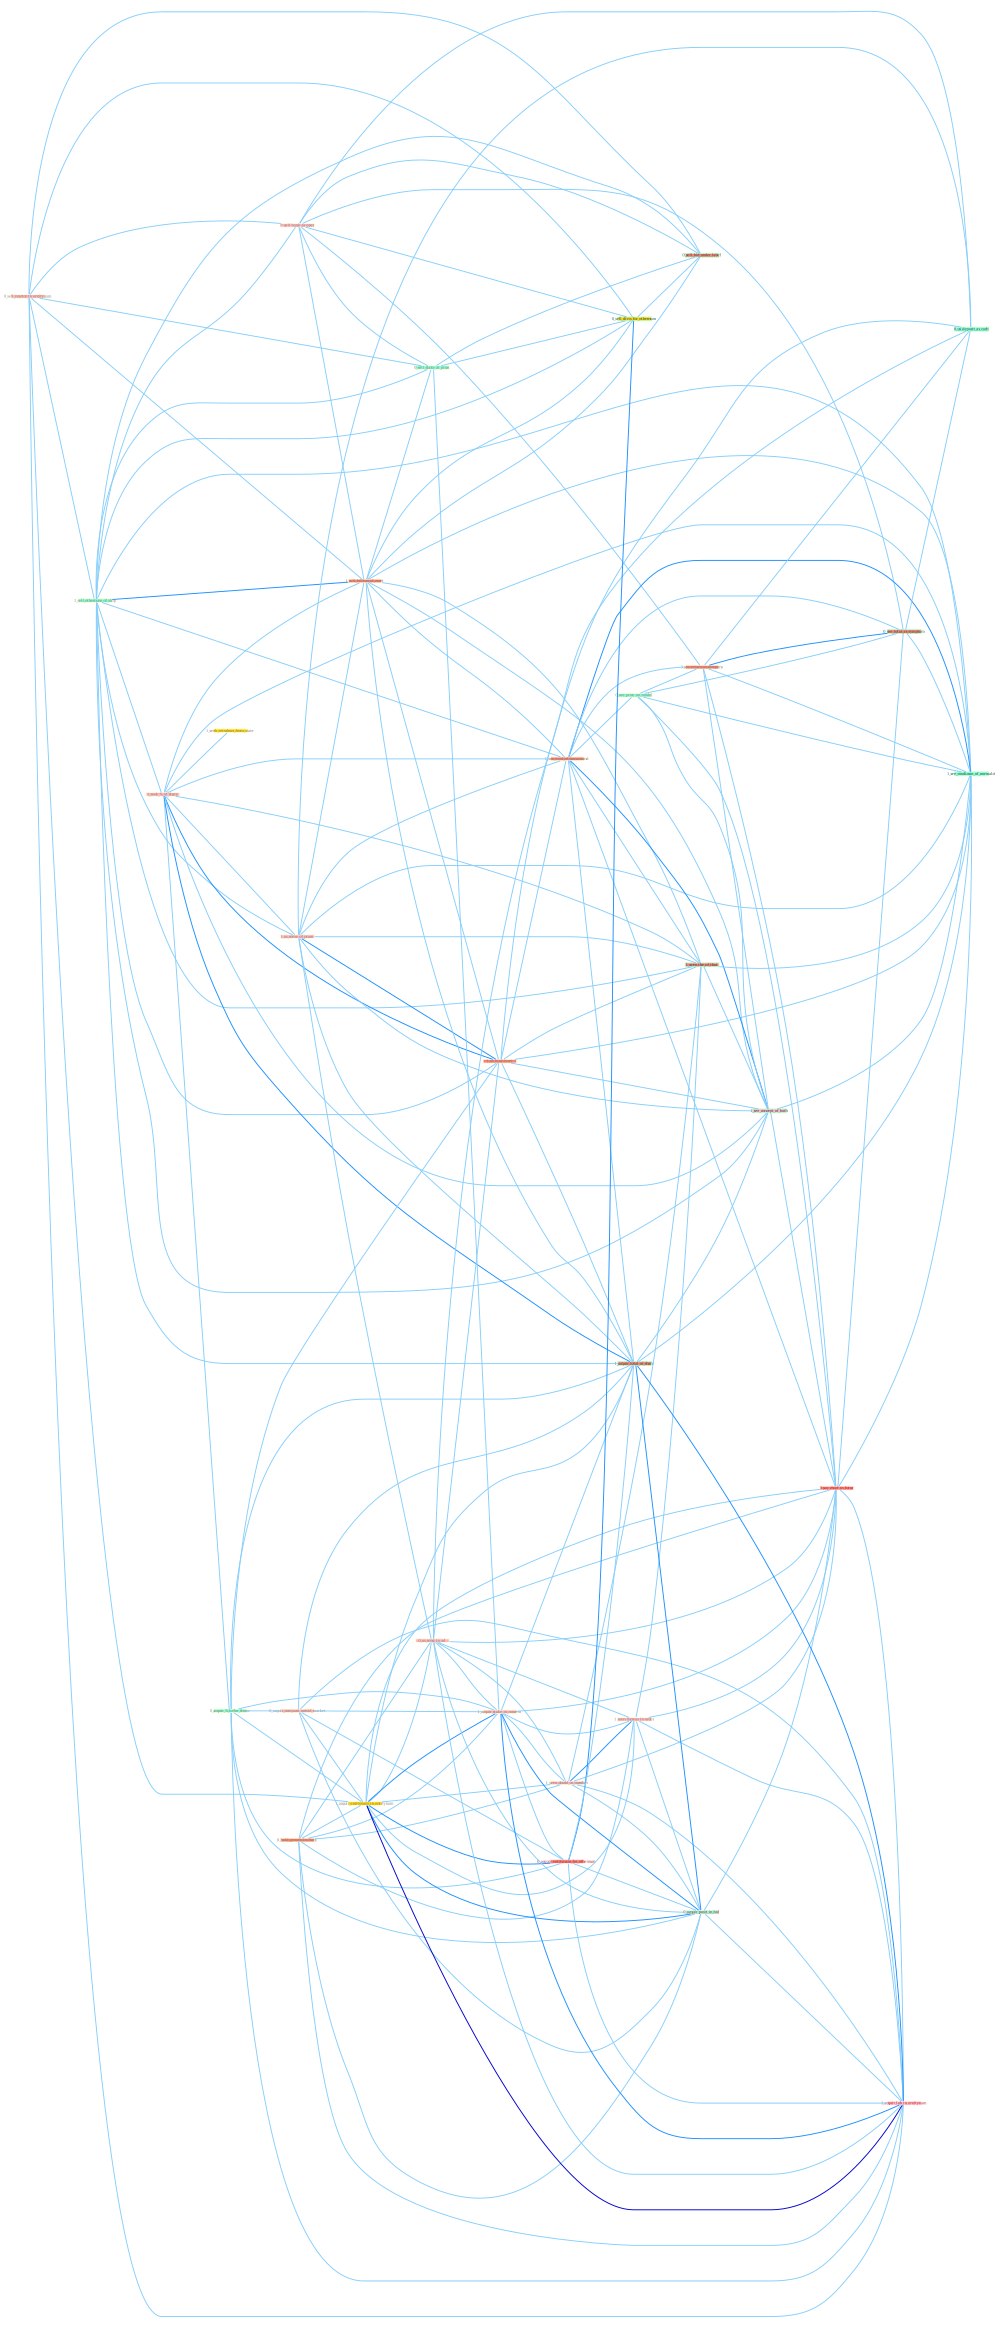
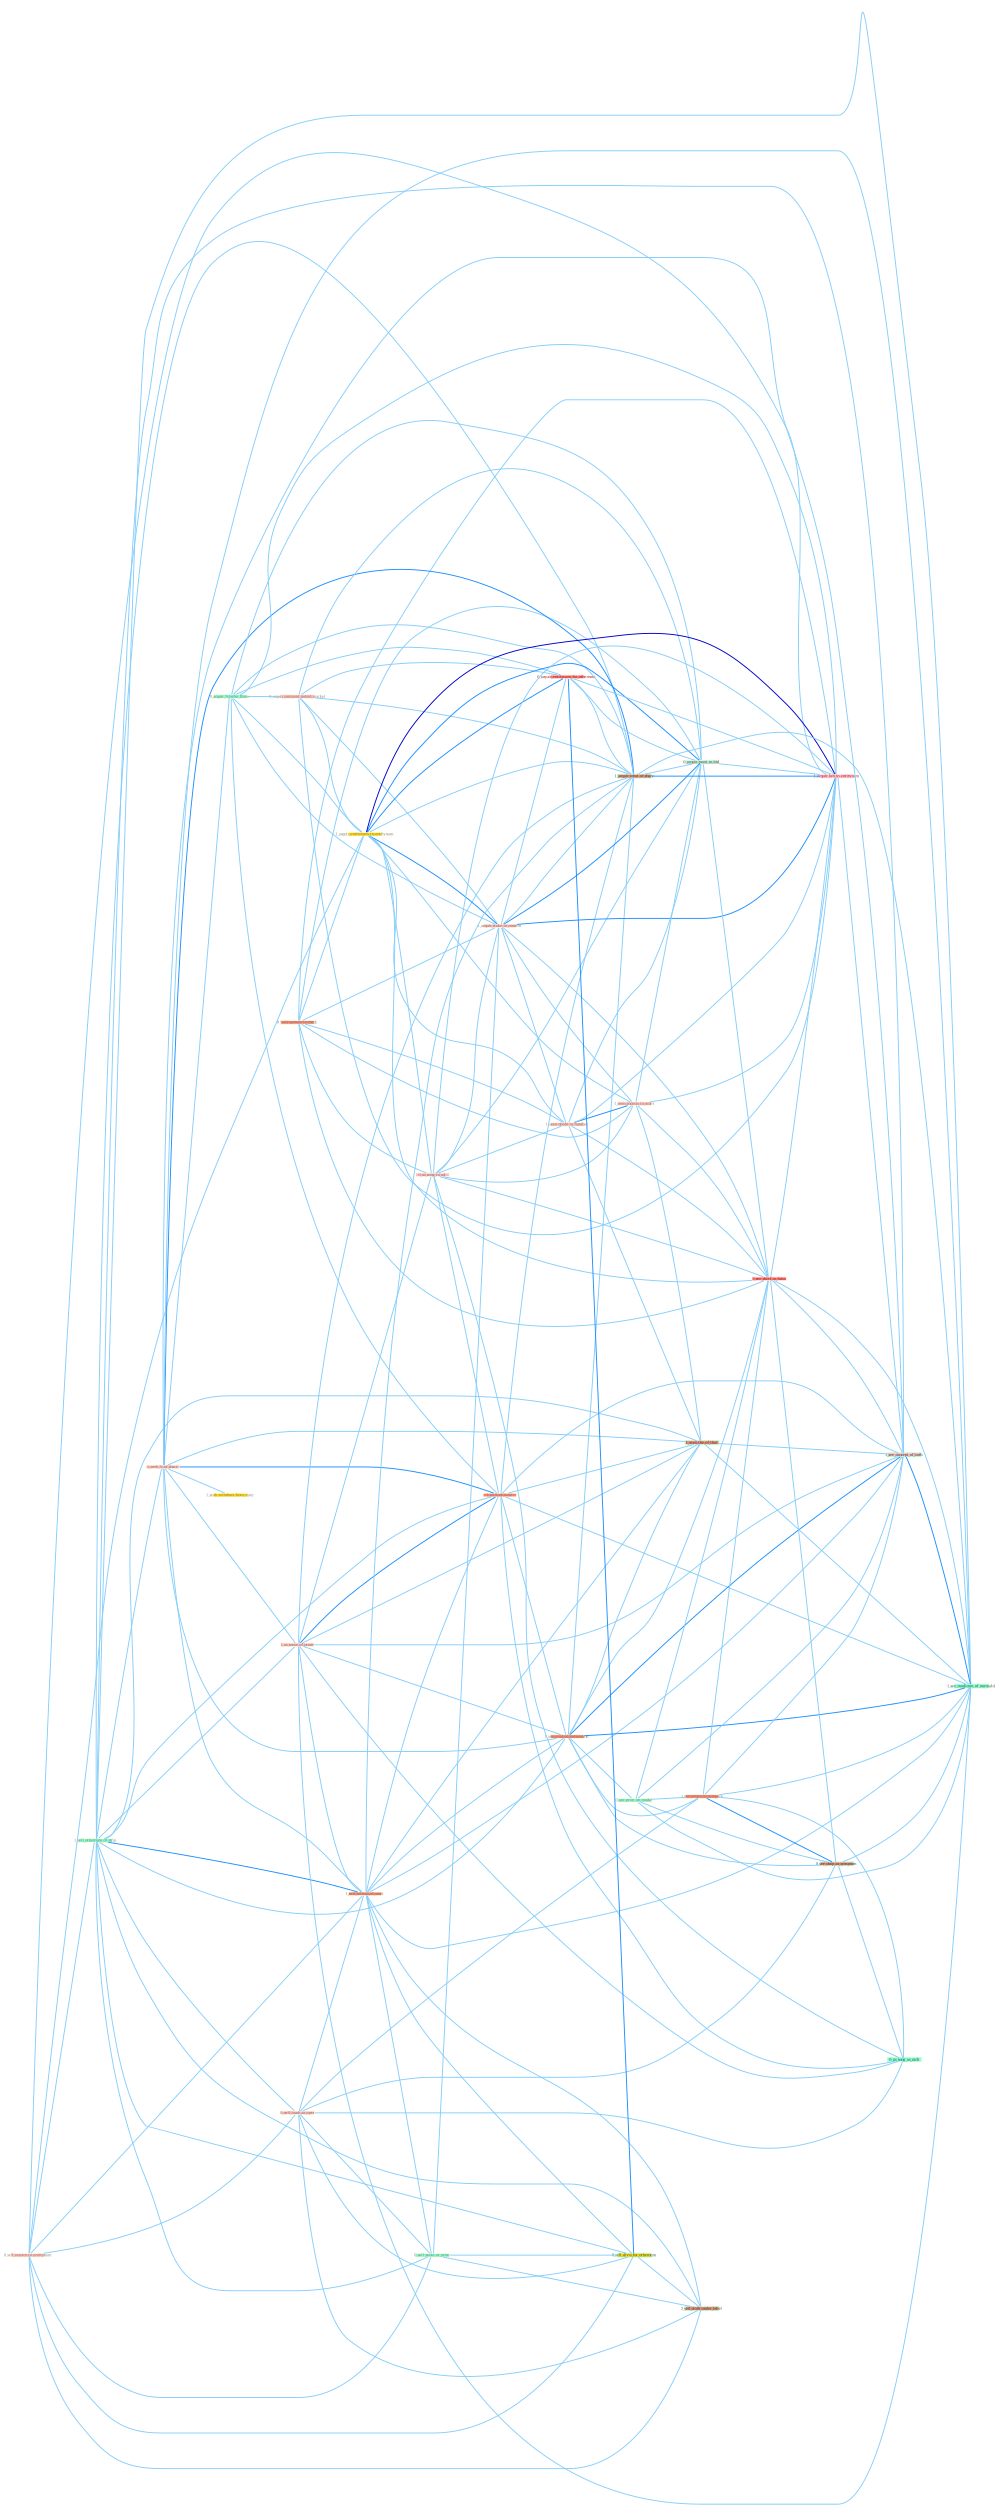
node "0_sell_bid_under_label": label "0_sell_bid_under_label" -> "0_sell_cloth_under_label"
node "0_us_deposit_as_cach": label "0_us_deposit_as_cach" -> "0_us_song_as_cach"
node "0_see_total_as_symptom": label "0_see_total_as_symptom" -> "0_see_shop_as_symptom"
edge "1_see_modicum_of_normalci" -- "1_see_concept_of_both": color #87cefa -> #1e90ff
edge "1_see_concept_of_both" -- "1_acquir_total_of_share": now "1_see_concept_of_both" -- "1_acquir_lab_in_entitynam"
edge "1_acquir_total_of_share" -- "0_acquir_posit_in_bid": color #1e90ff -> #87cefa
